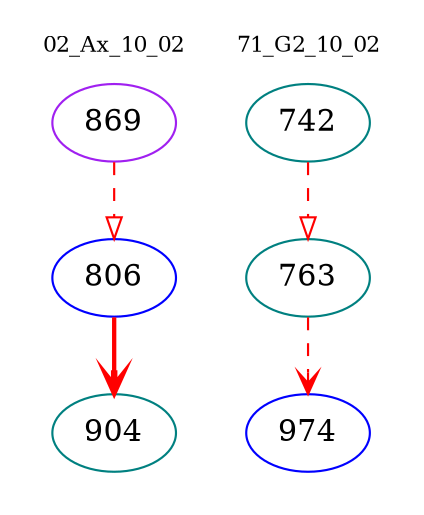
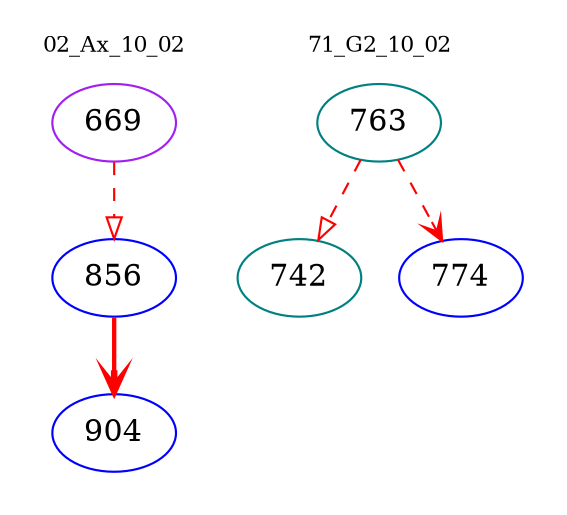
node "869": label "869" -> "669"
edge "742" -> "763": reversed
node "806": label "806" -> "856"
node "904": color teal -> blue
node "974": label "974" -> "774"
